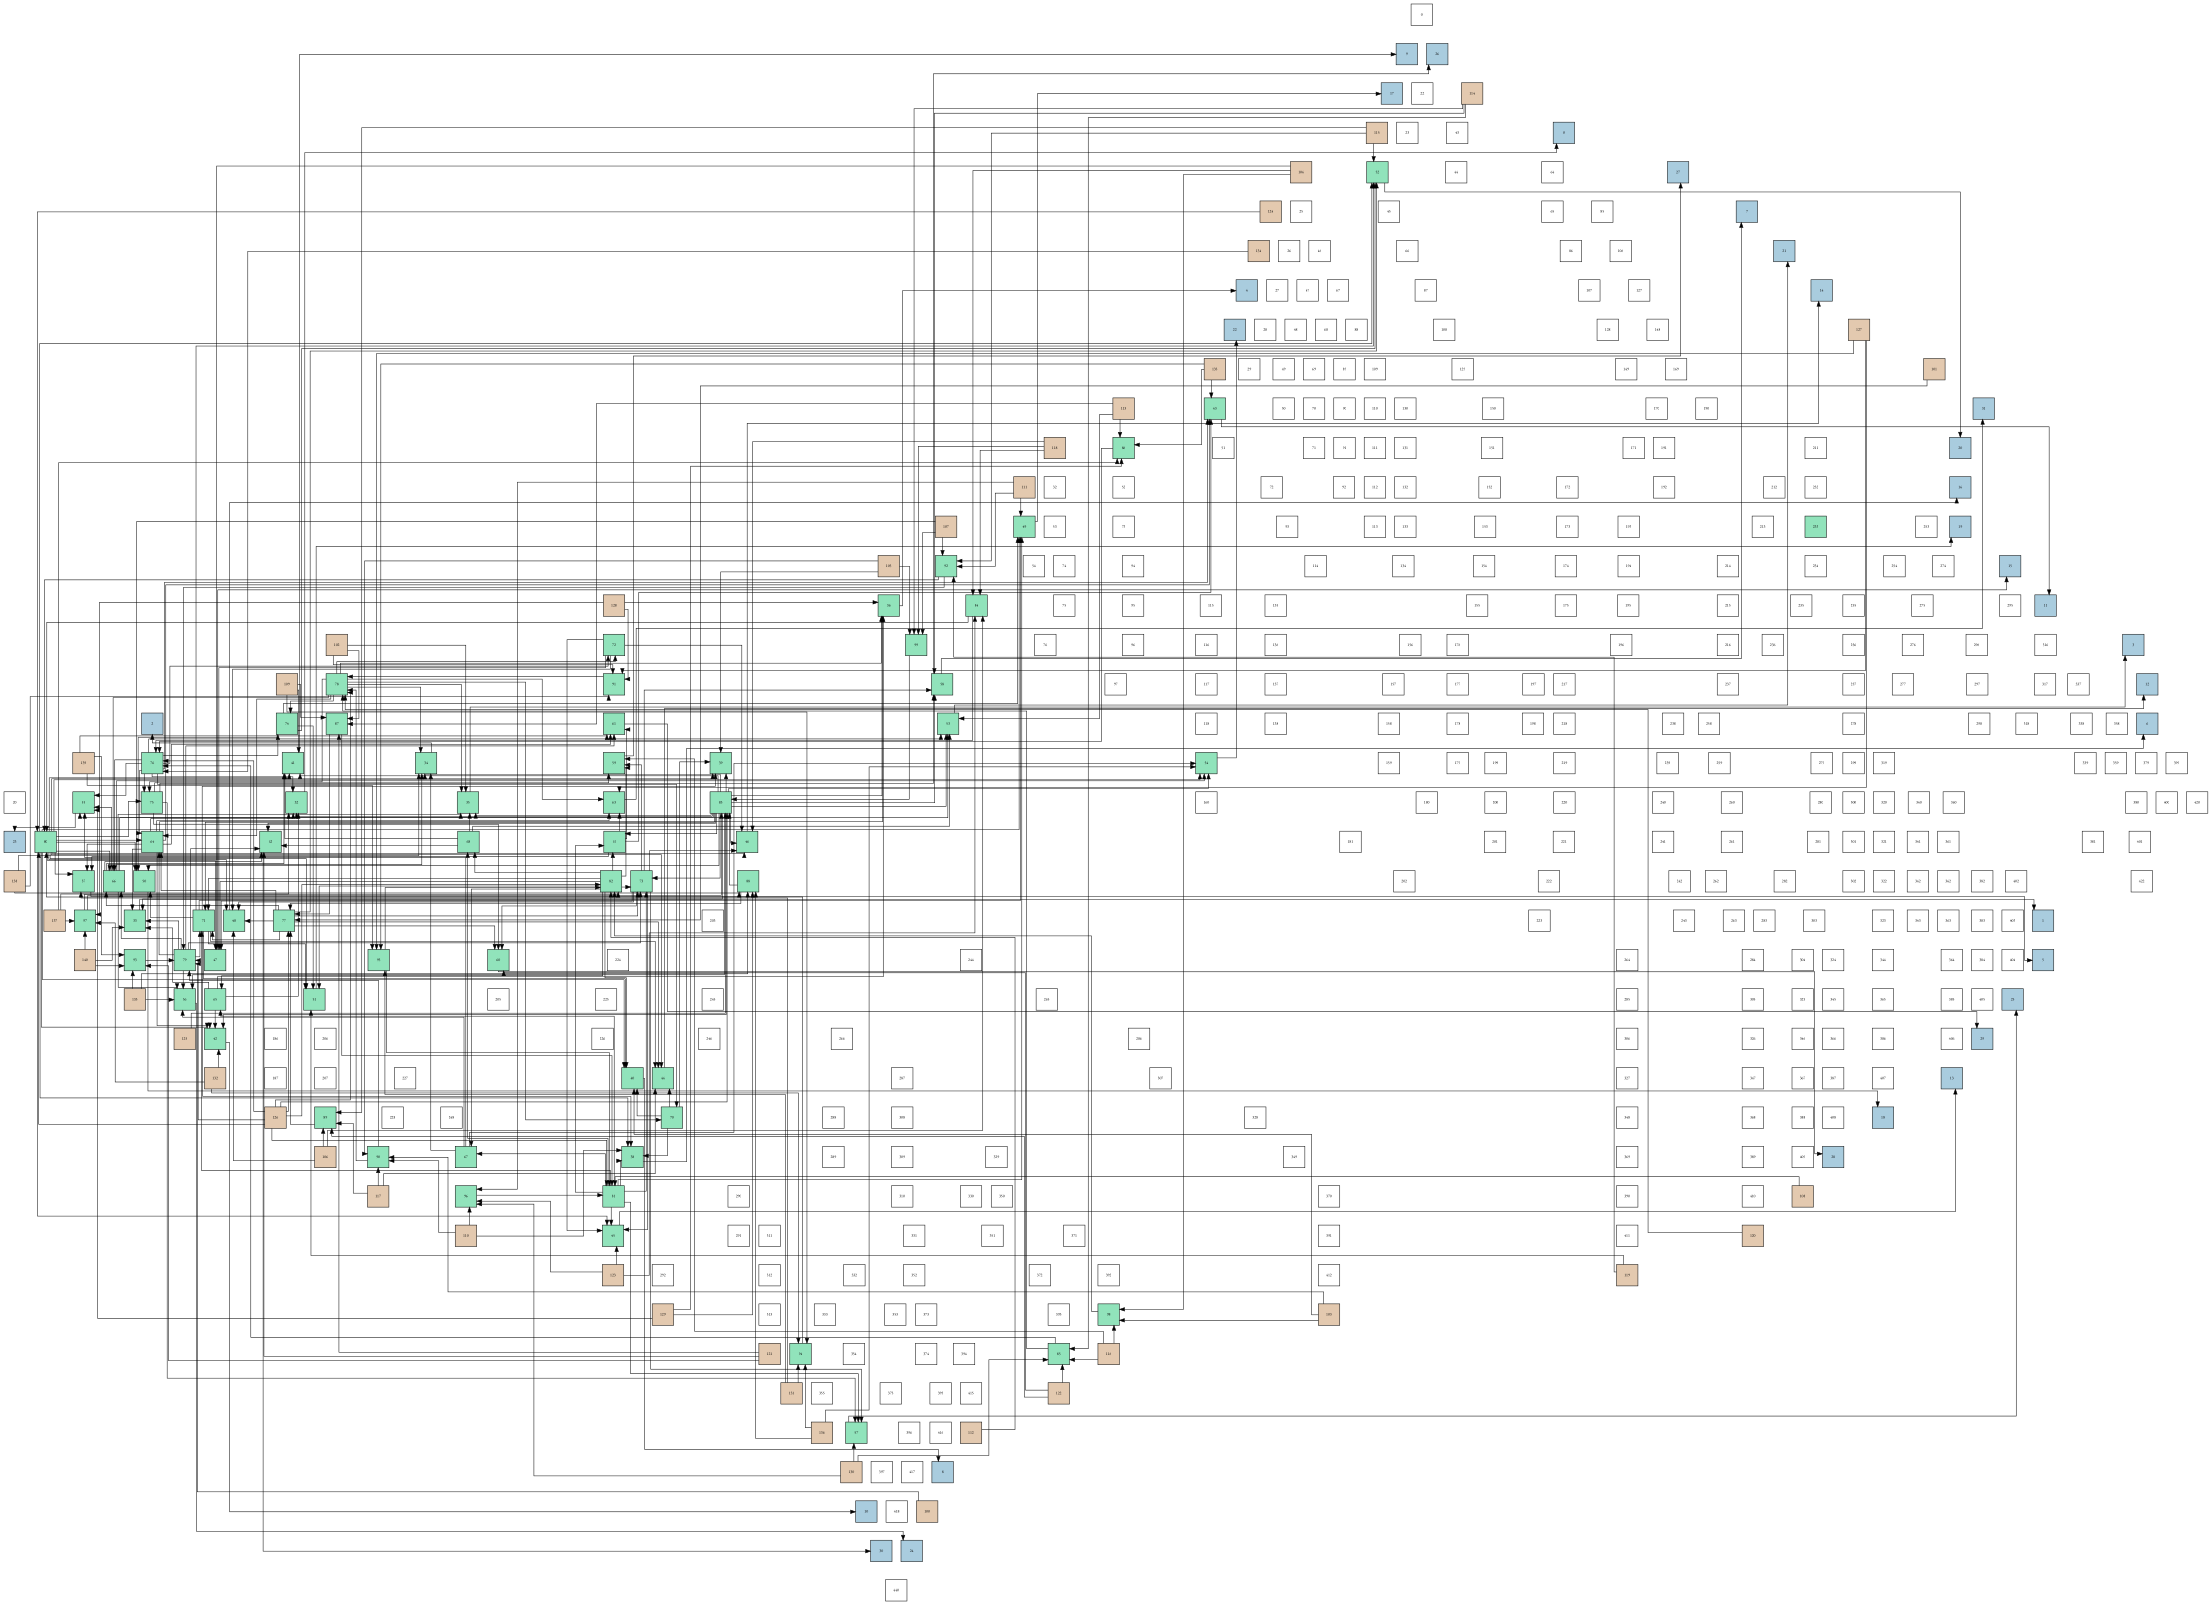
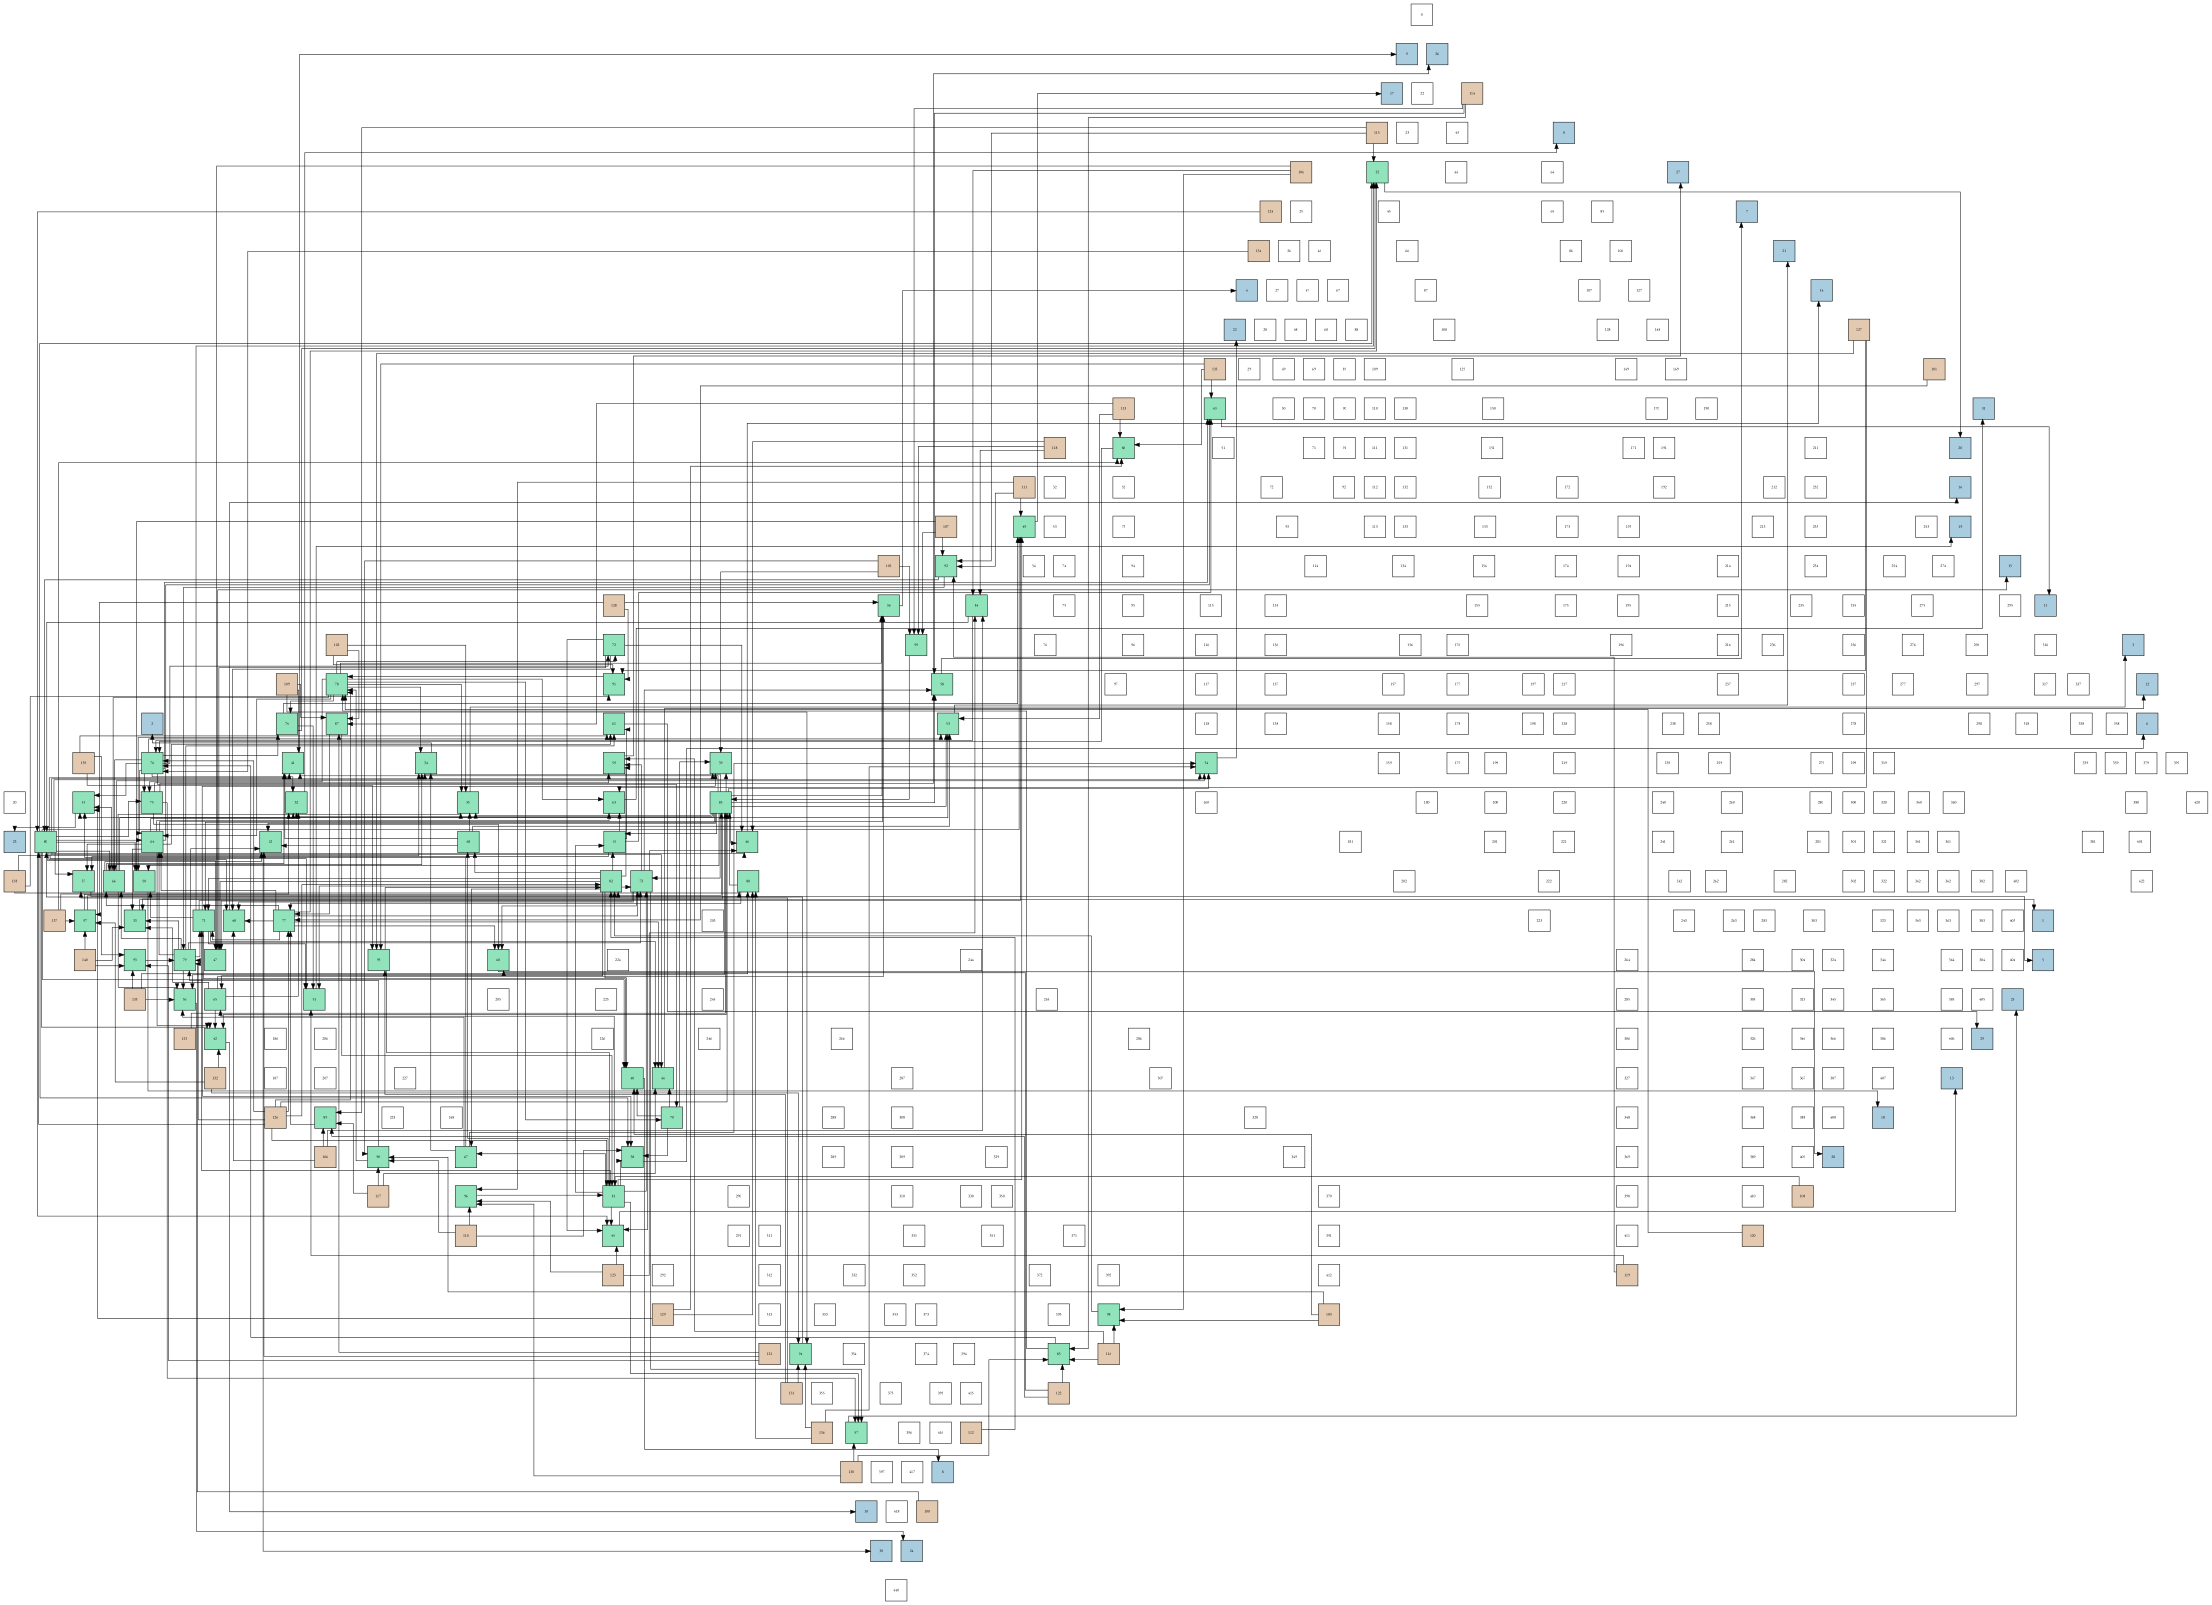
node "233": fillcolor #91e3bb -> #ffffff
node "400": removed
